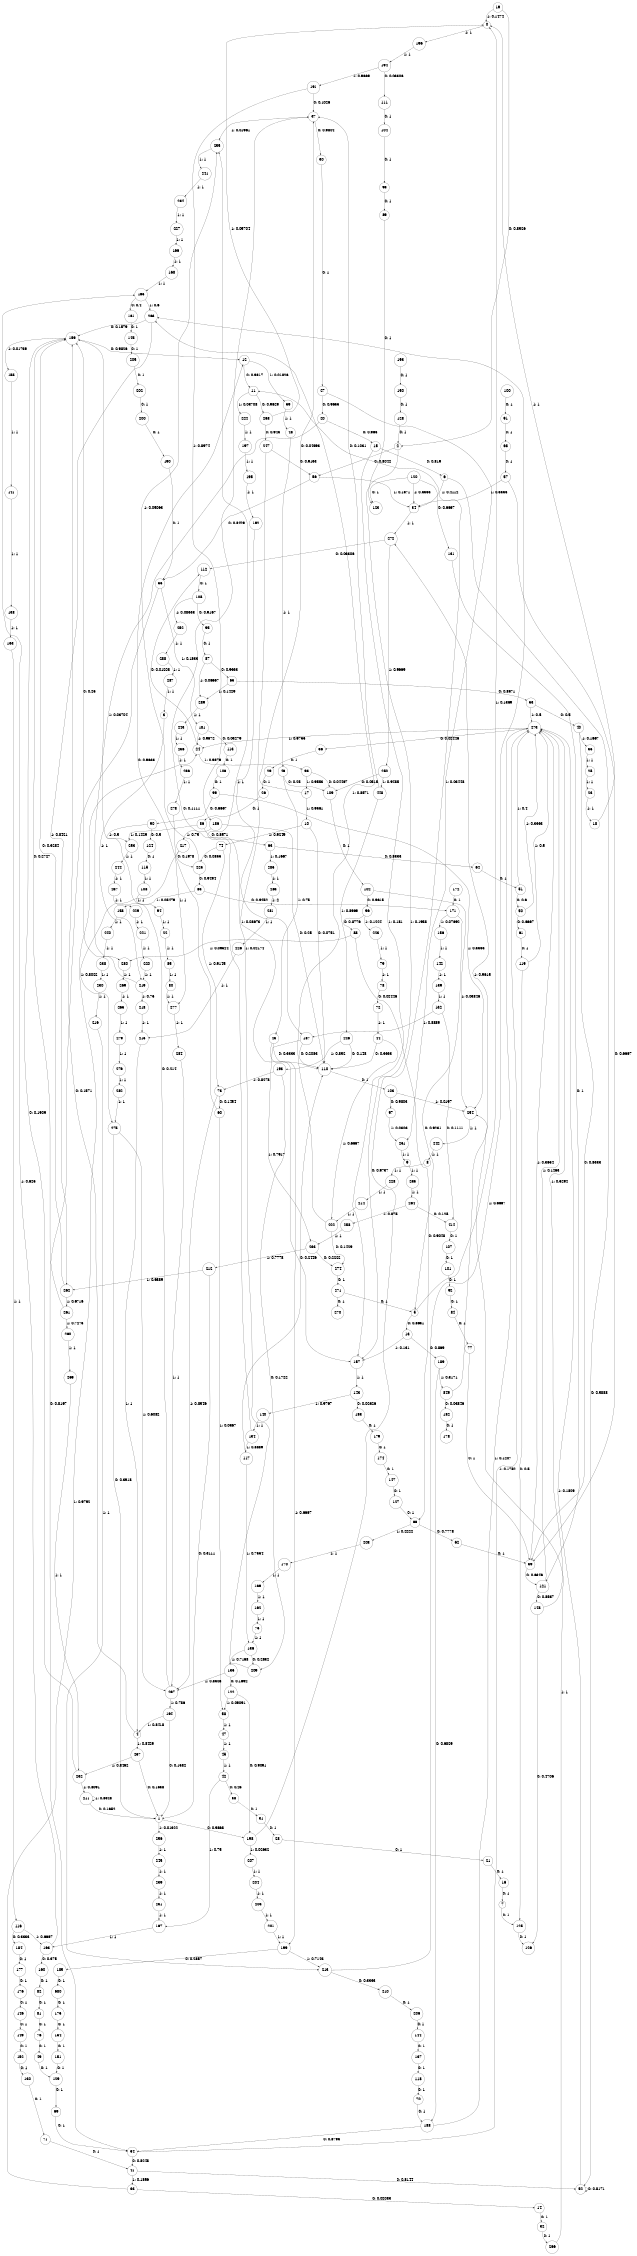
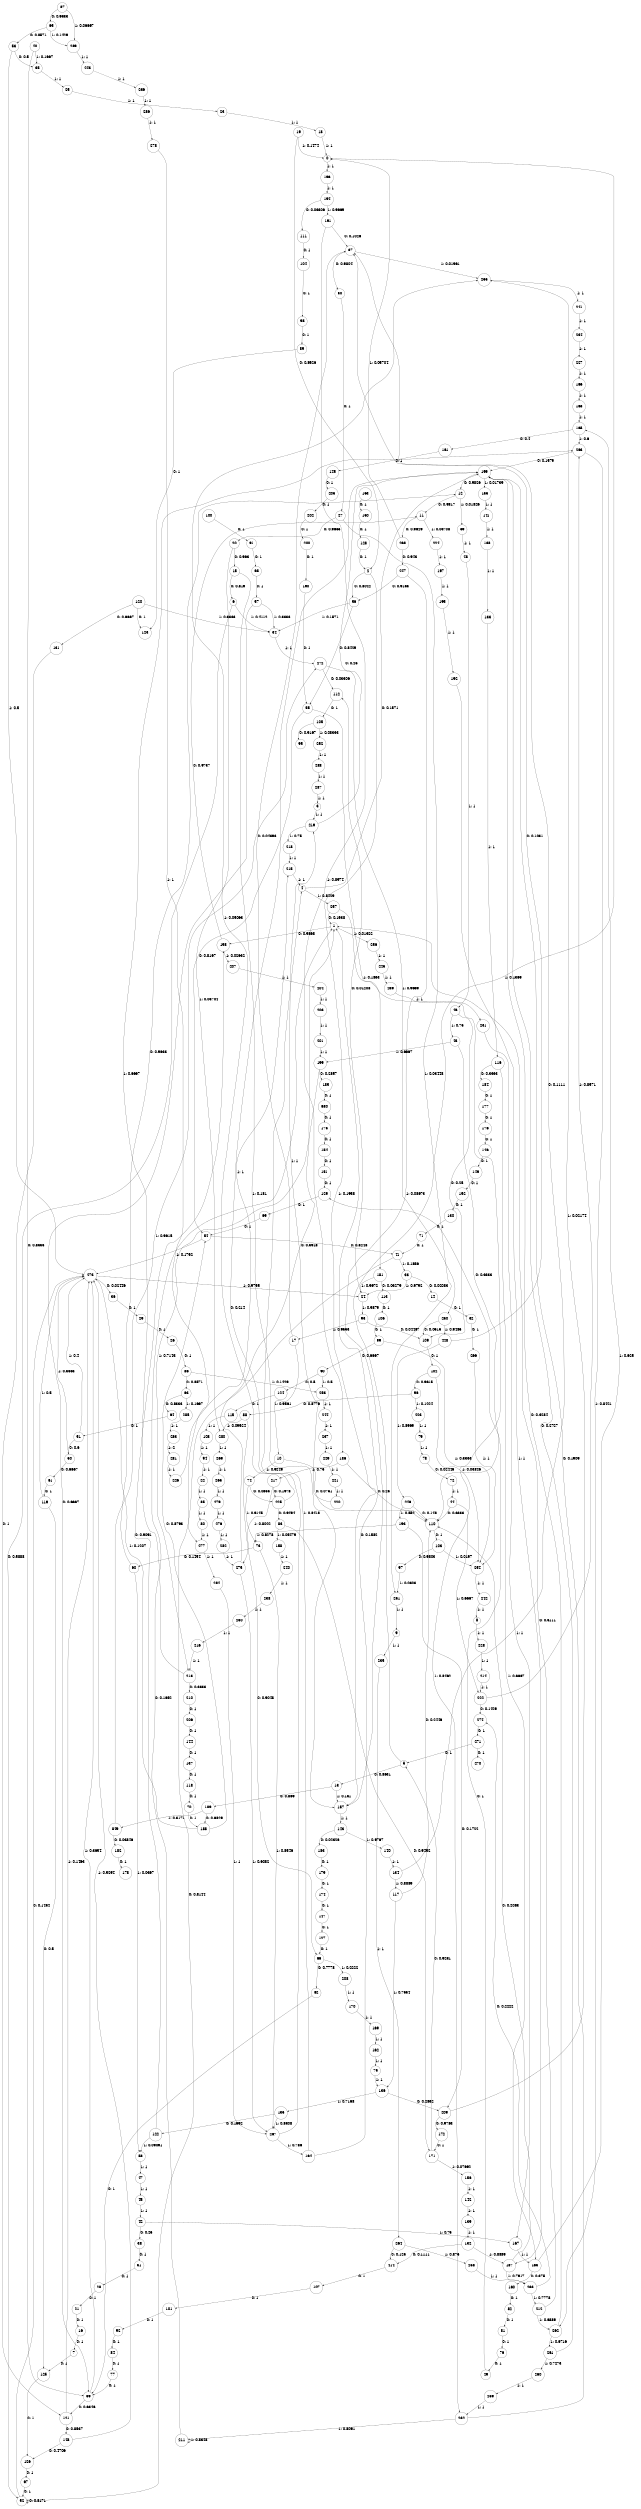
edge "95" -> "87": removed, label "0: 1"
edge "53" -> "40": now "53" -> "35"
edge "52" -> "273": label "1: 0.1829   " -> "0: 0.1454   "
edge "209" -> "172": added, label "0: 0.9783"
node "67": added
